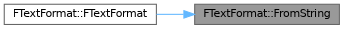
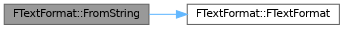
edge "FTextFormat::FTextFormat" -> "FTextFormat::FromString": reversed
